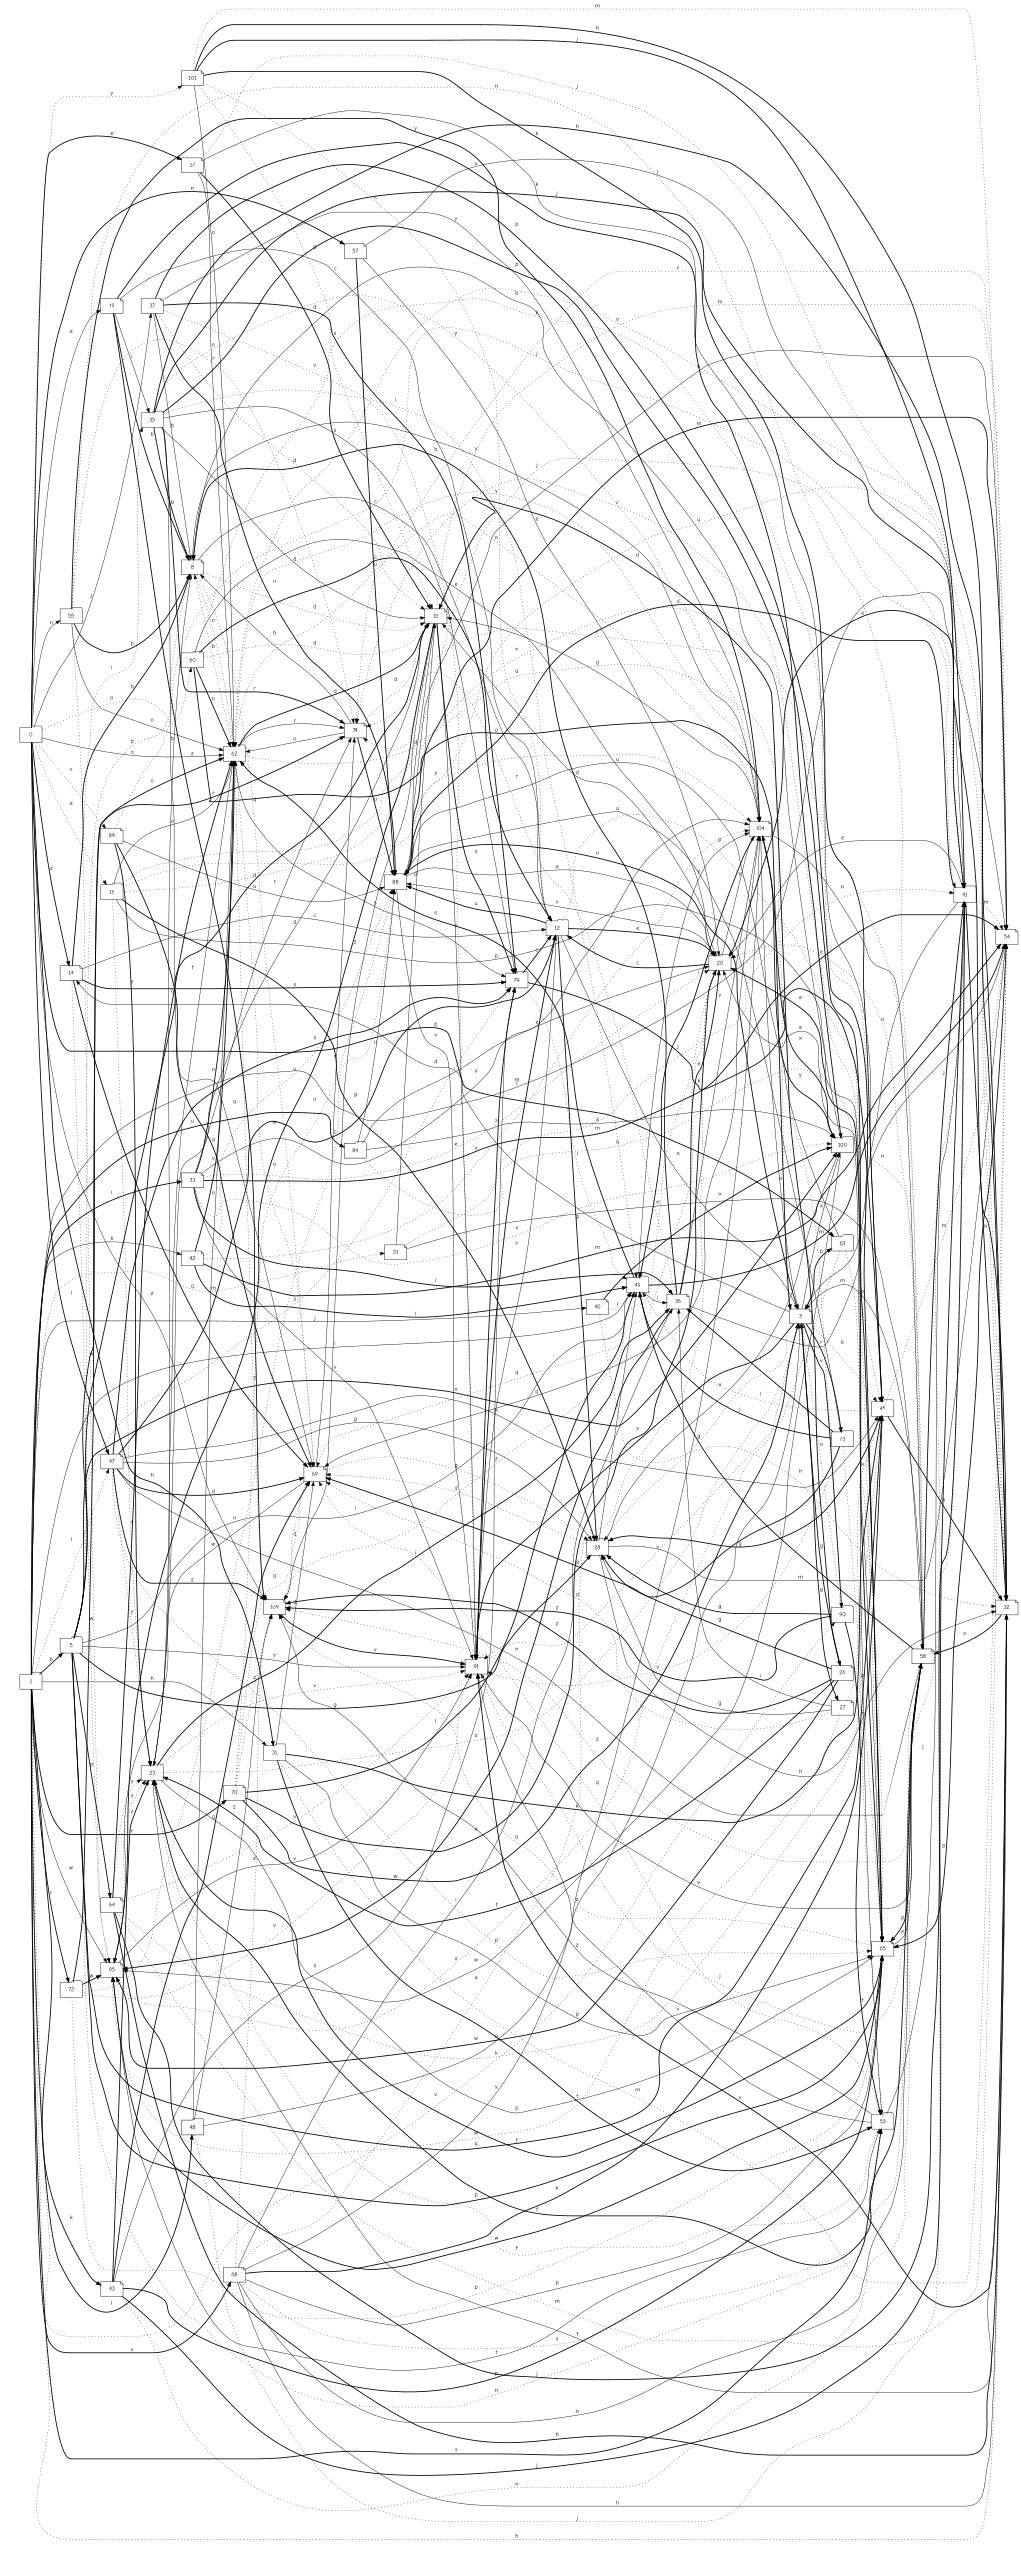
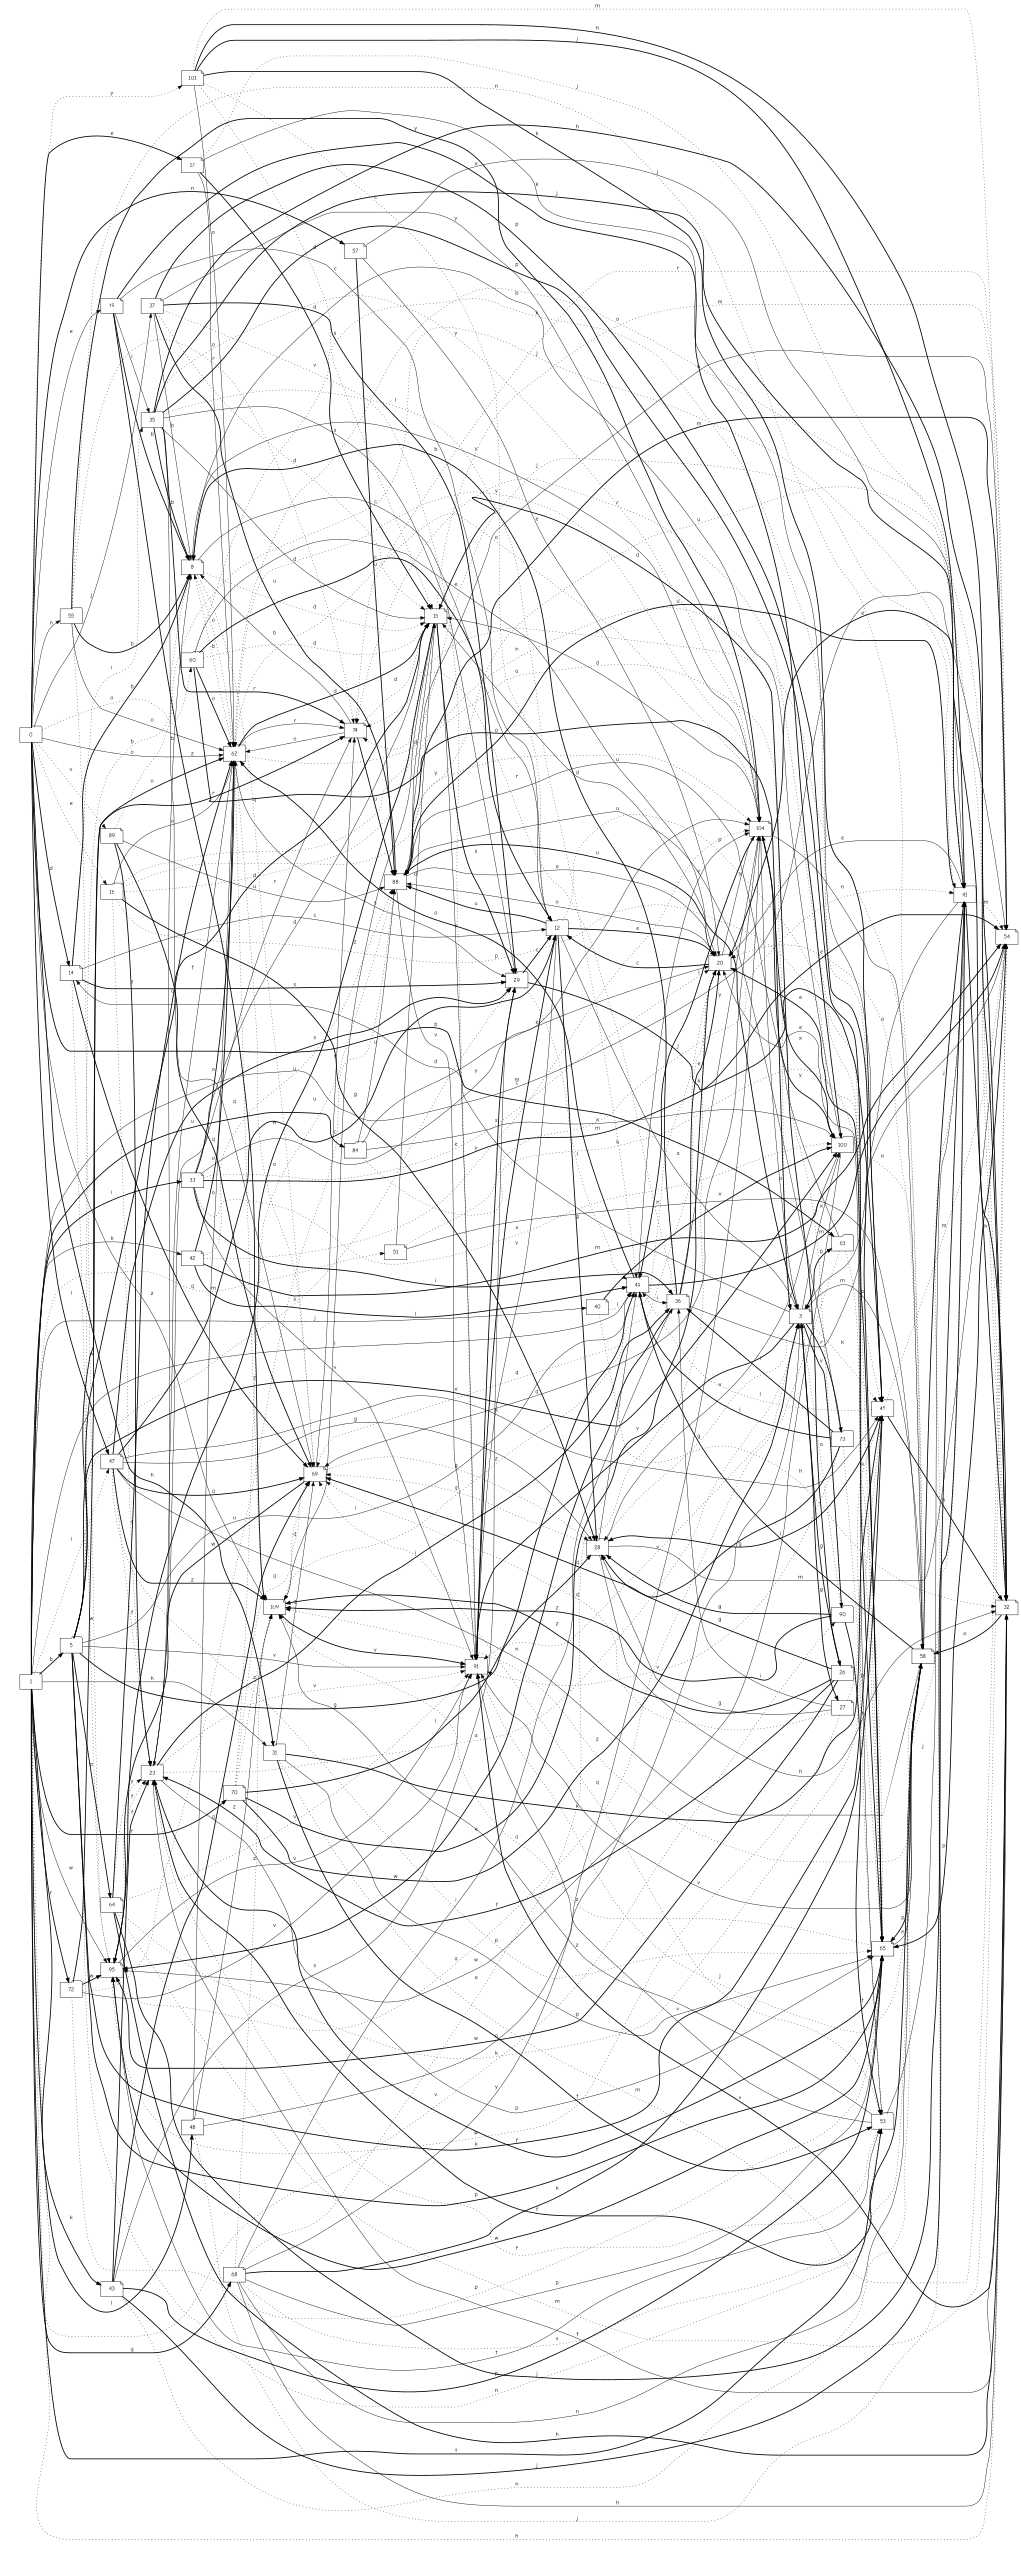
edge "16" -> "65": style solid -> dotted
node "79": label "79" -> "29"
edge "69" -> "95": style solid -> bold
edge "72" -> "91": style dotted -> solid
edge "1" -> "68": label "v" -> "q"
